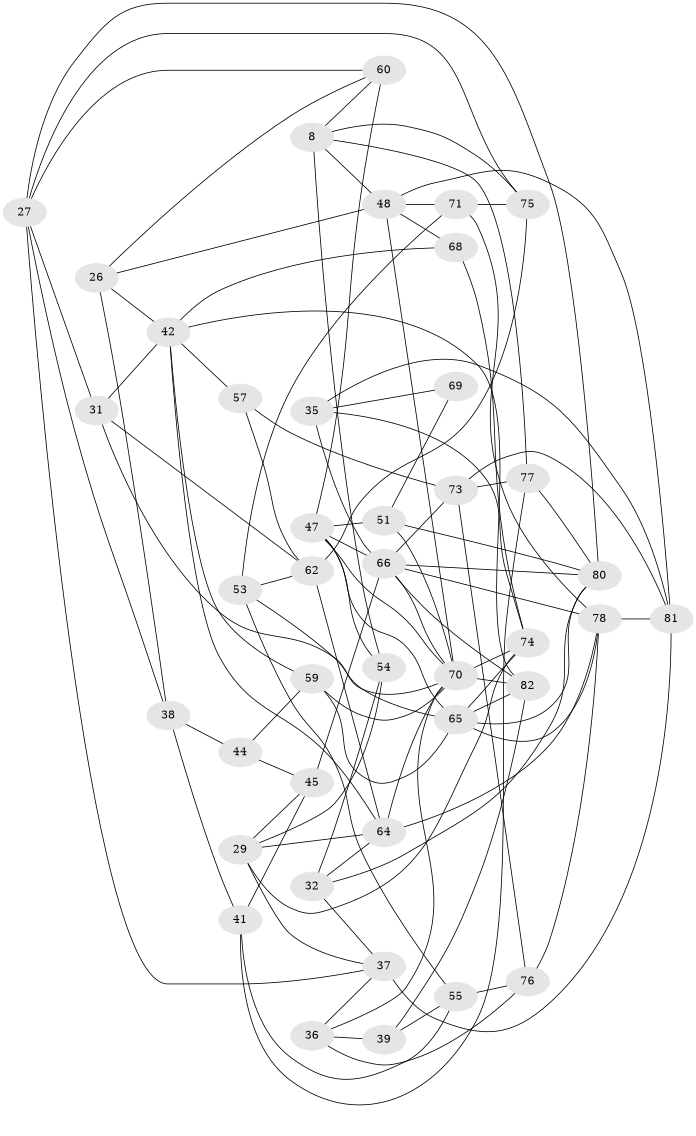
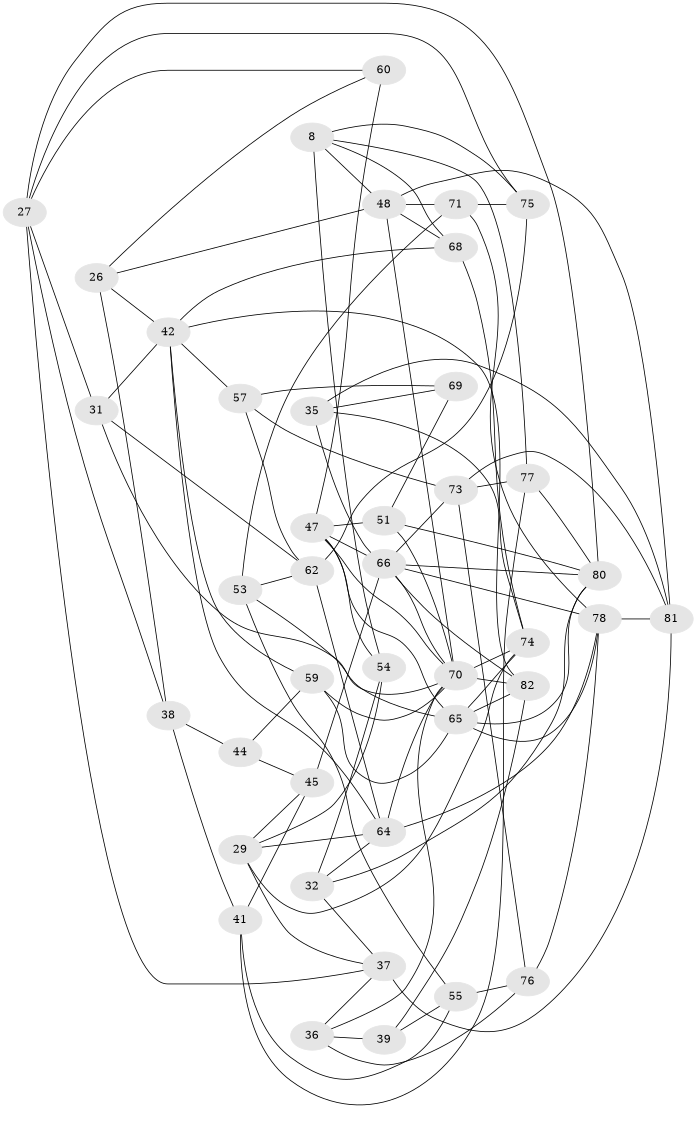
edge "60" -- "8": now "68" -- "8"
edge "69" -- "57": added
